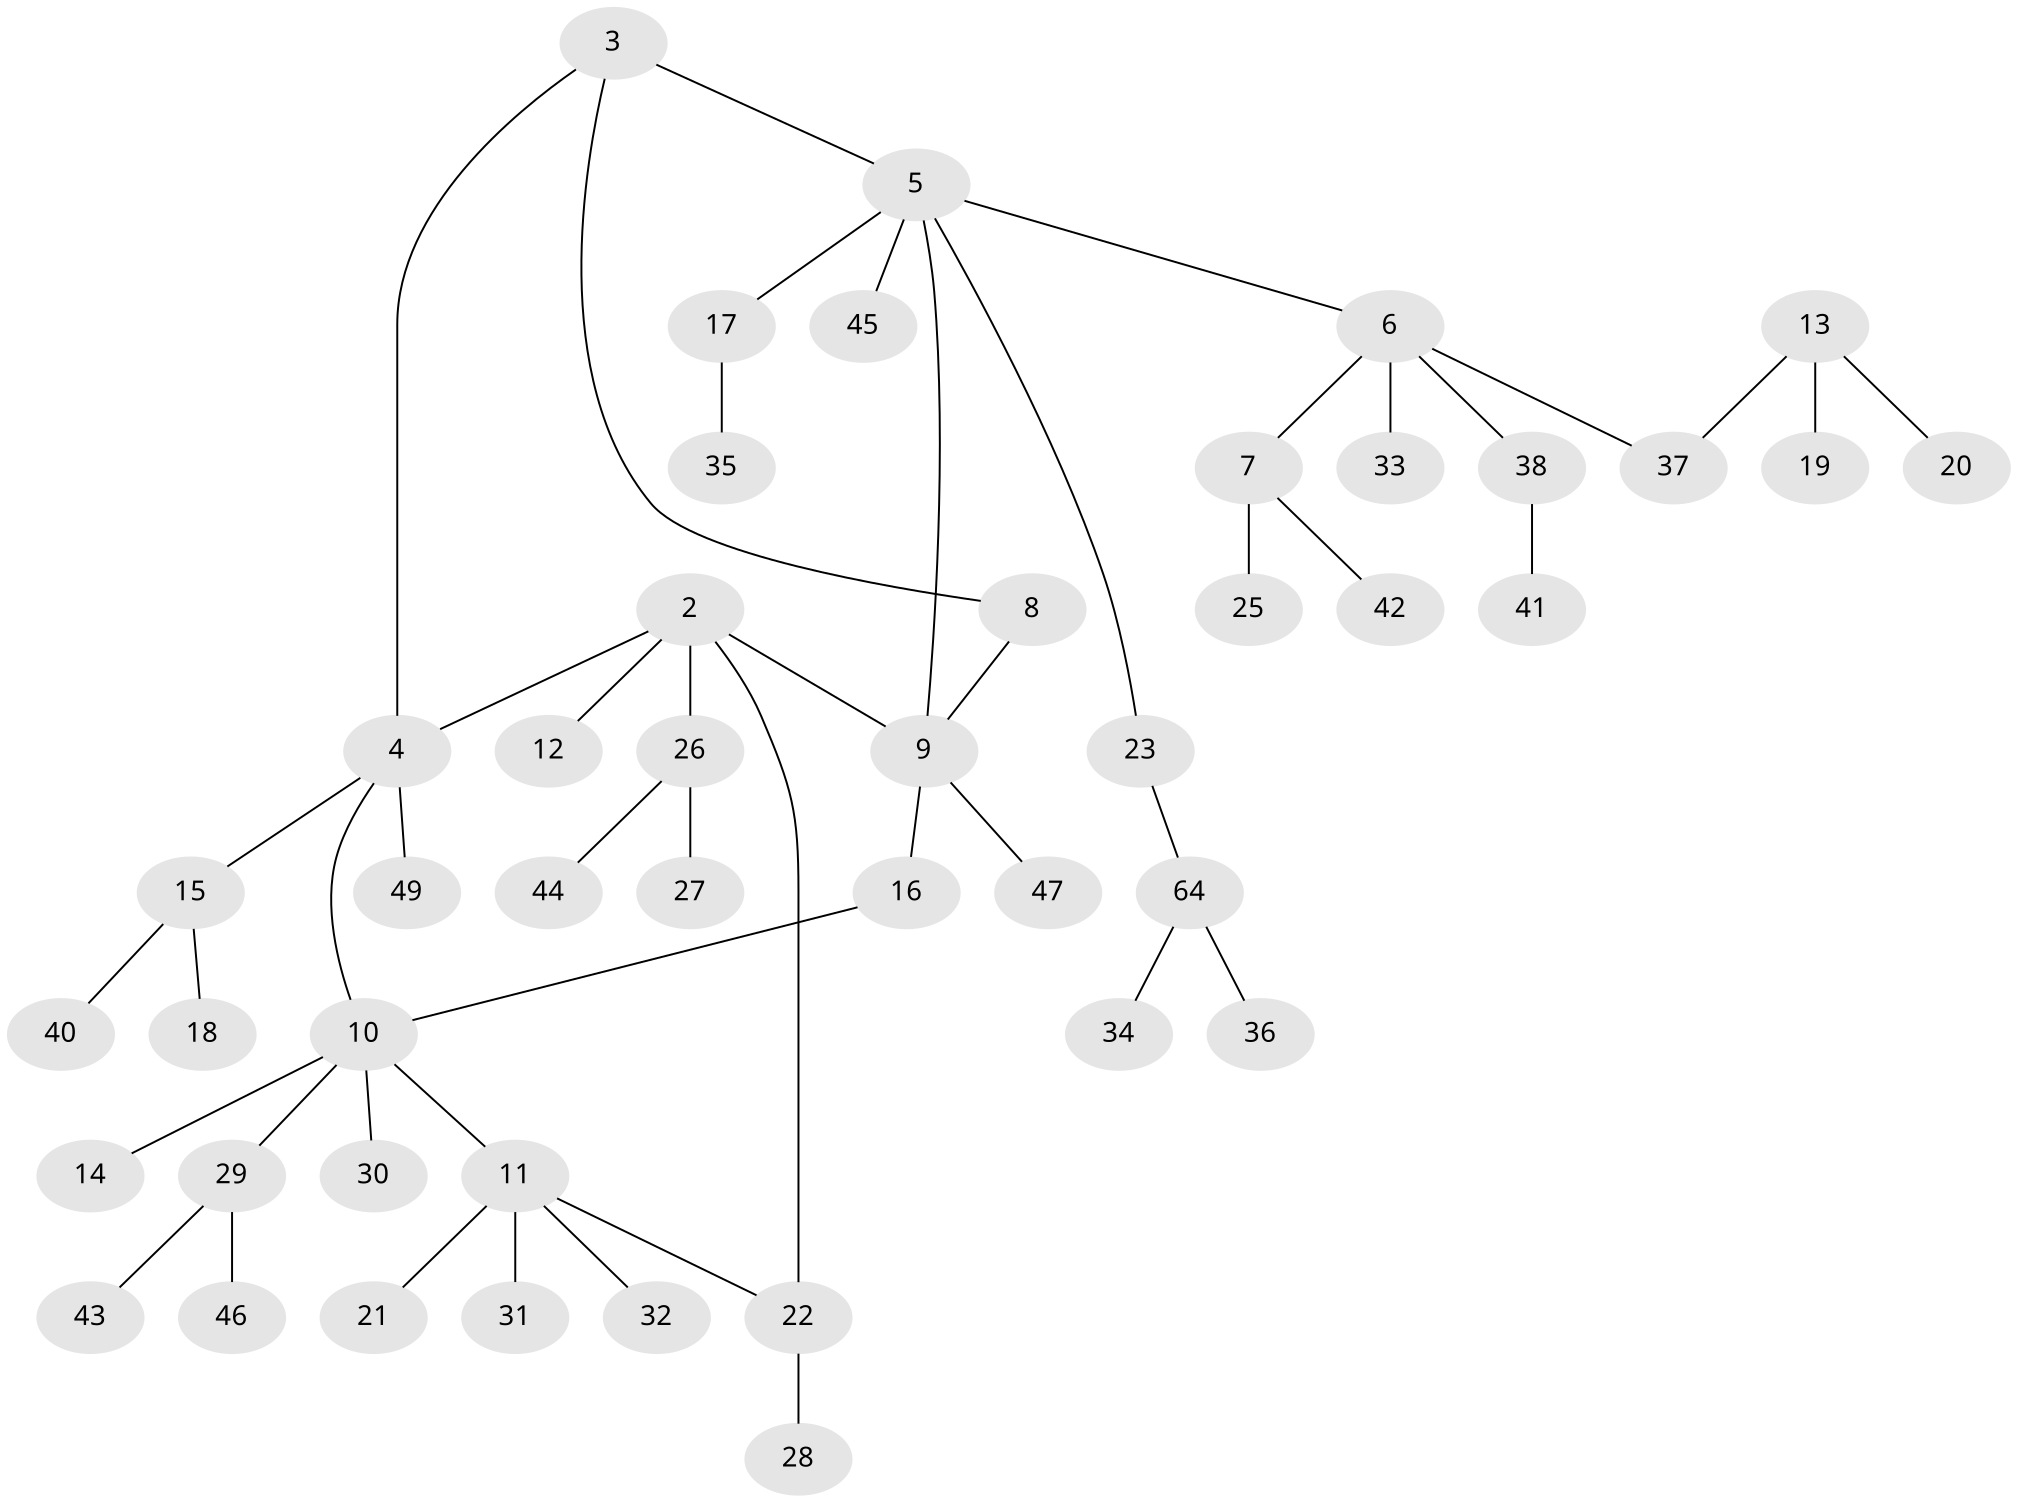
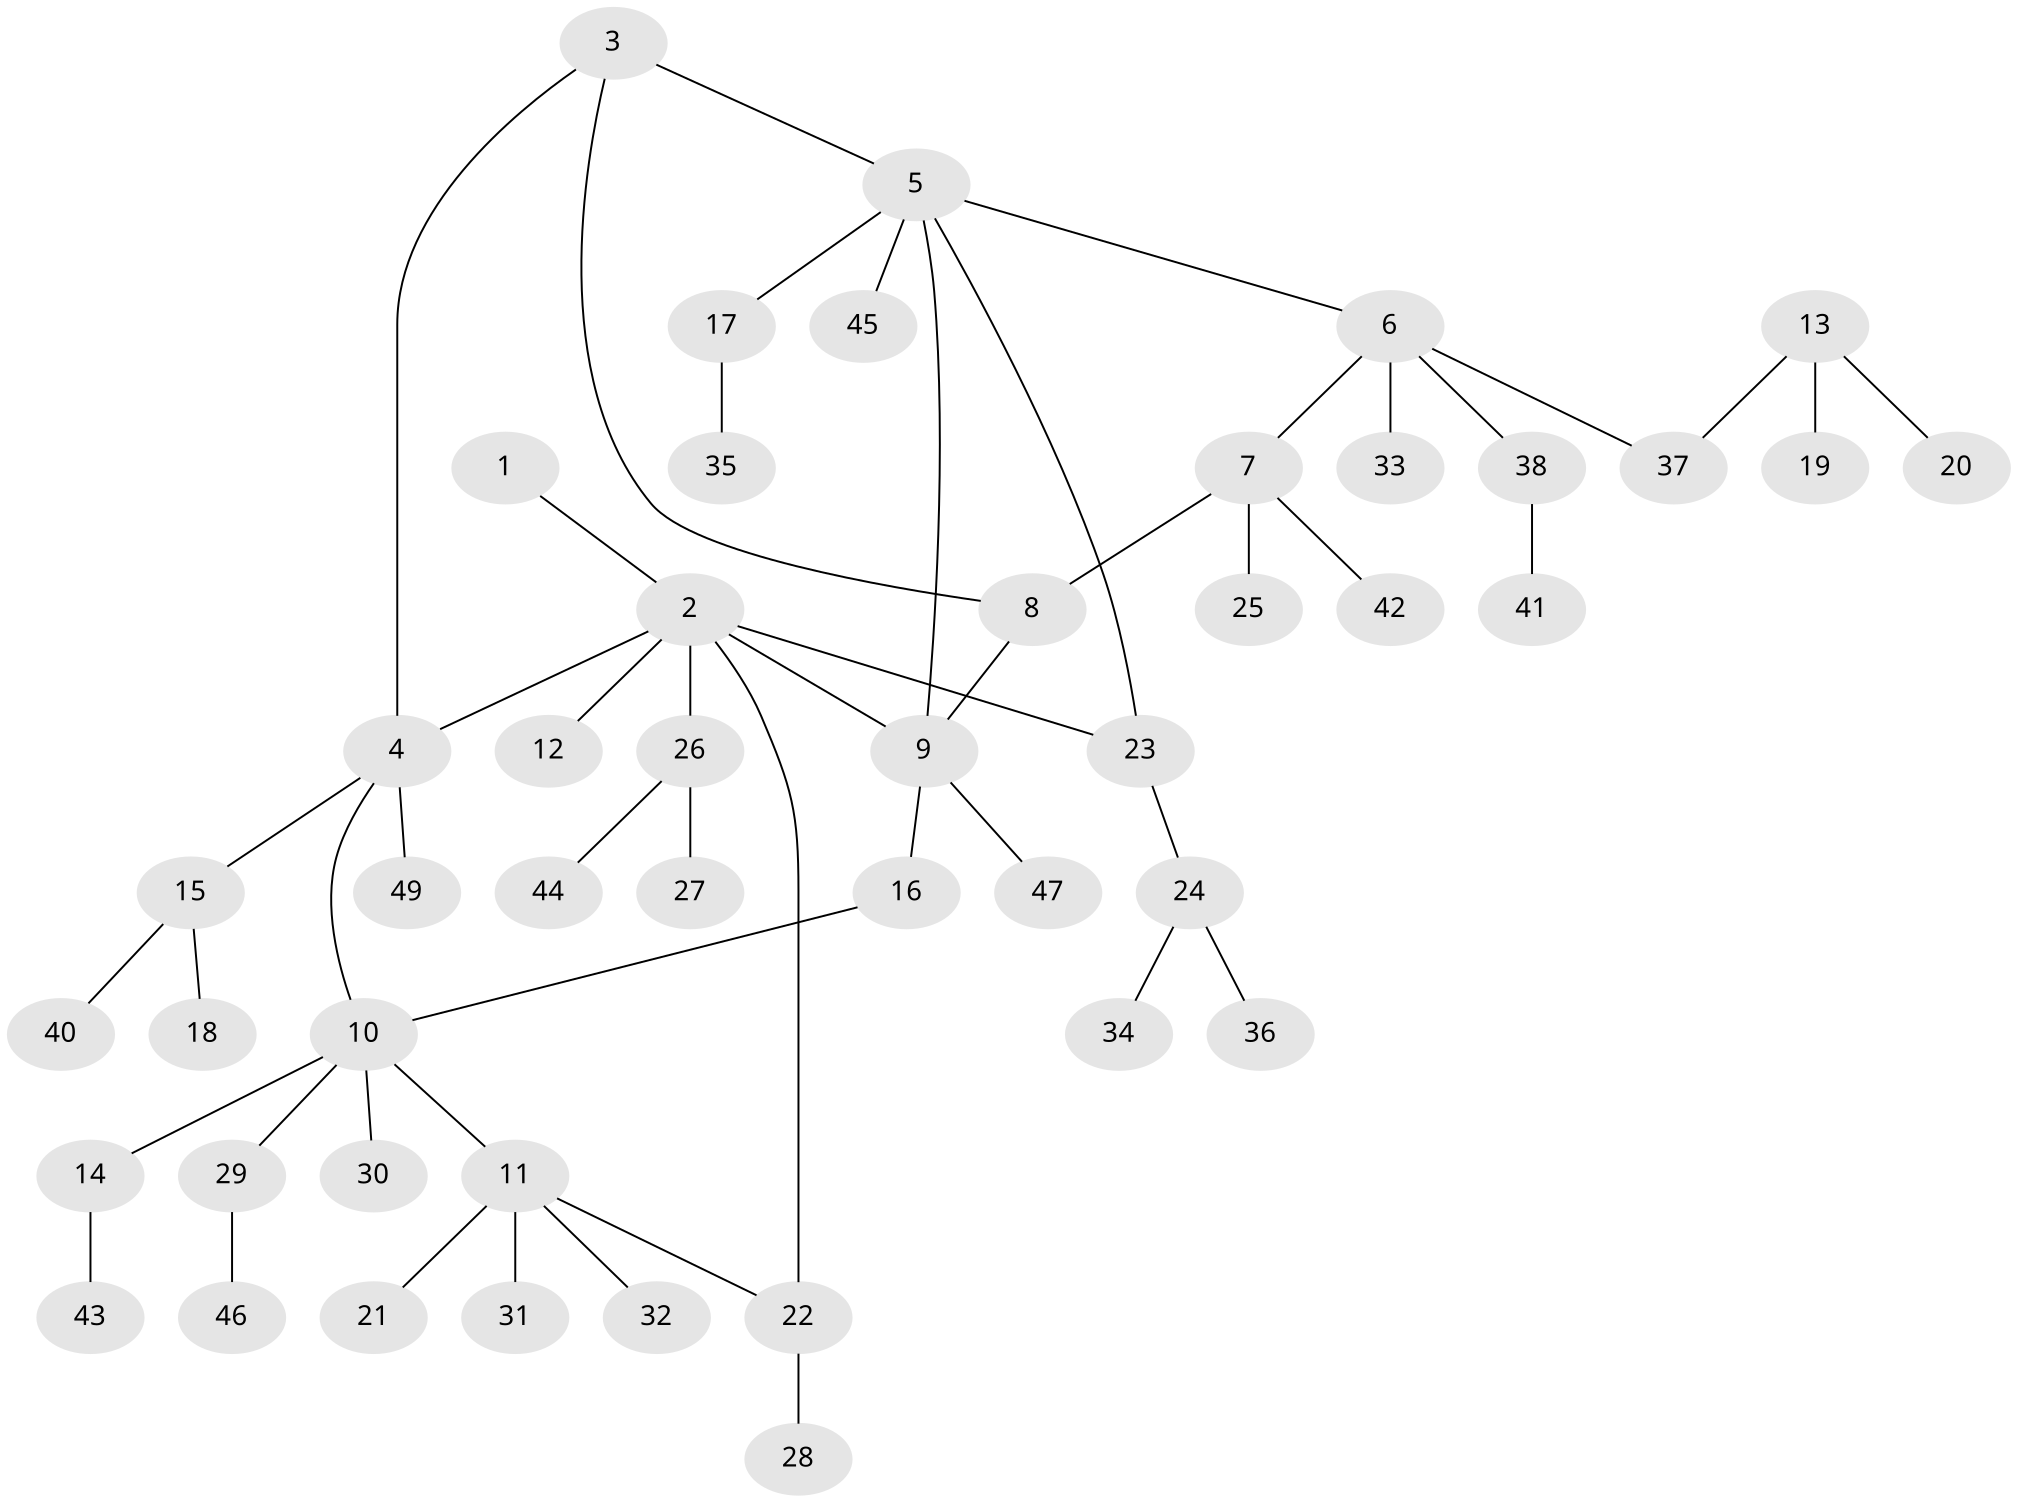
node "1": added
edge "7" -- "8": added
edge "2" -- "23": added
node "64": label "64" -> "24"
edge "29" -- "43": now "14" -- "43"
